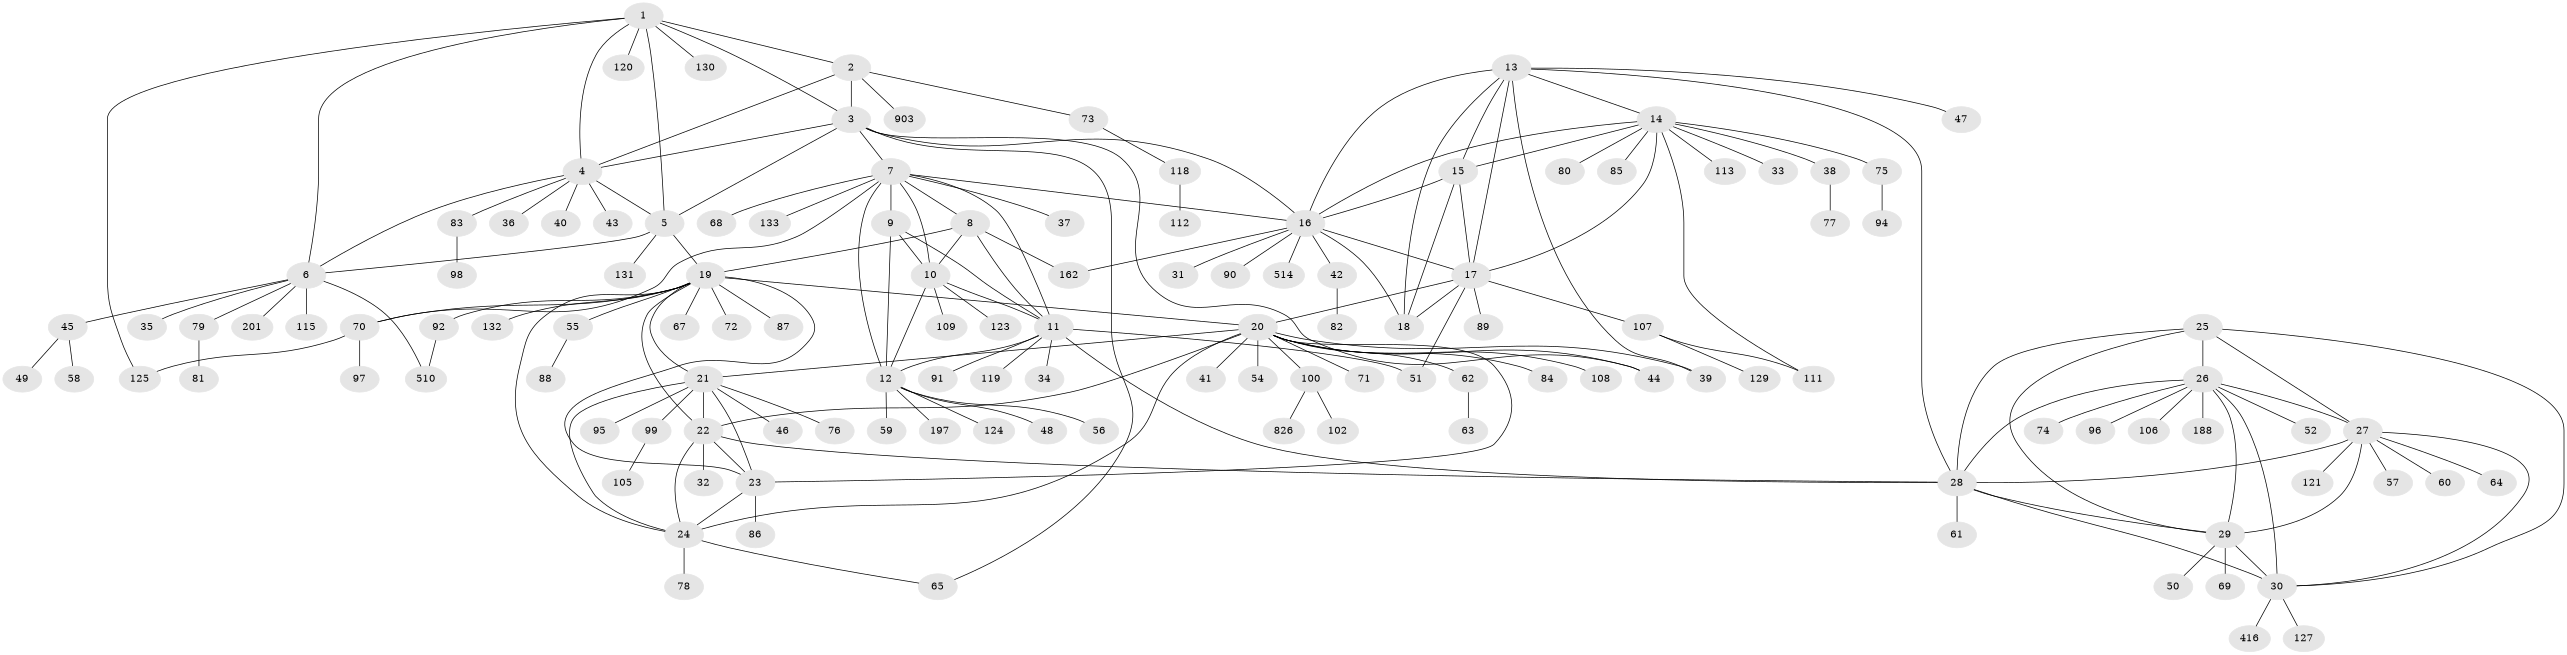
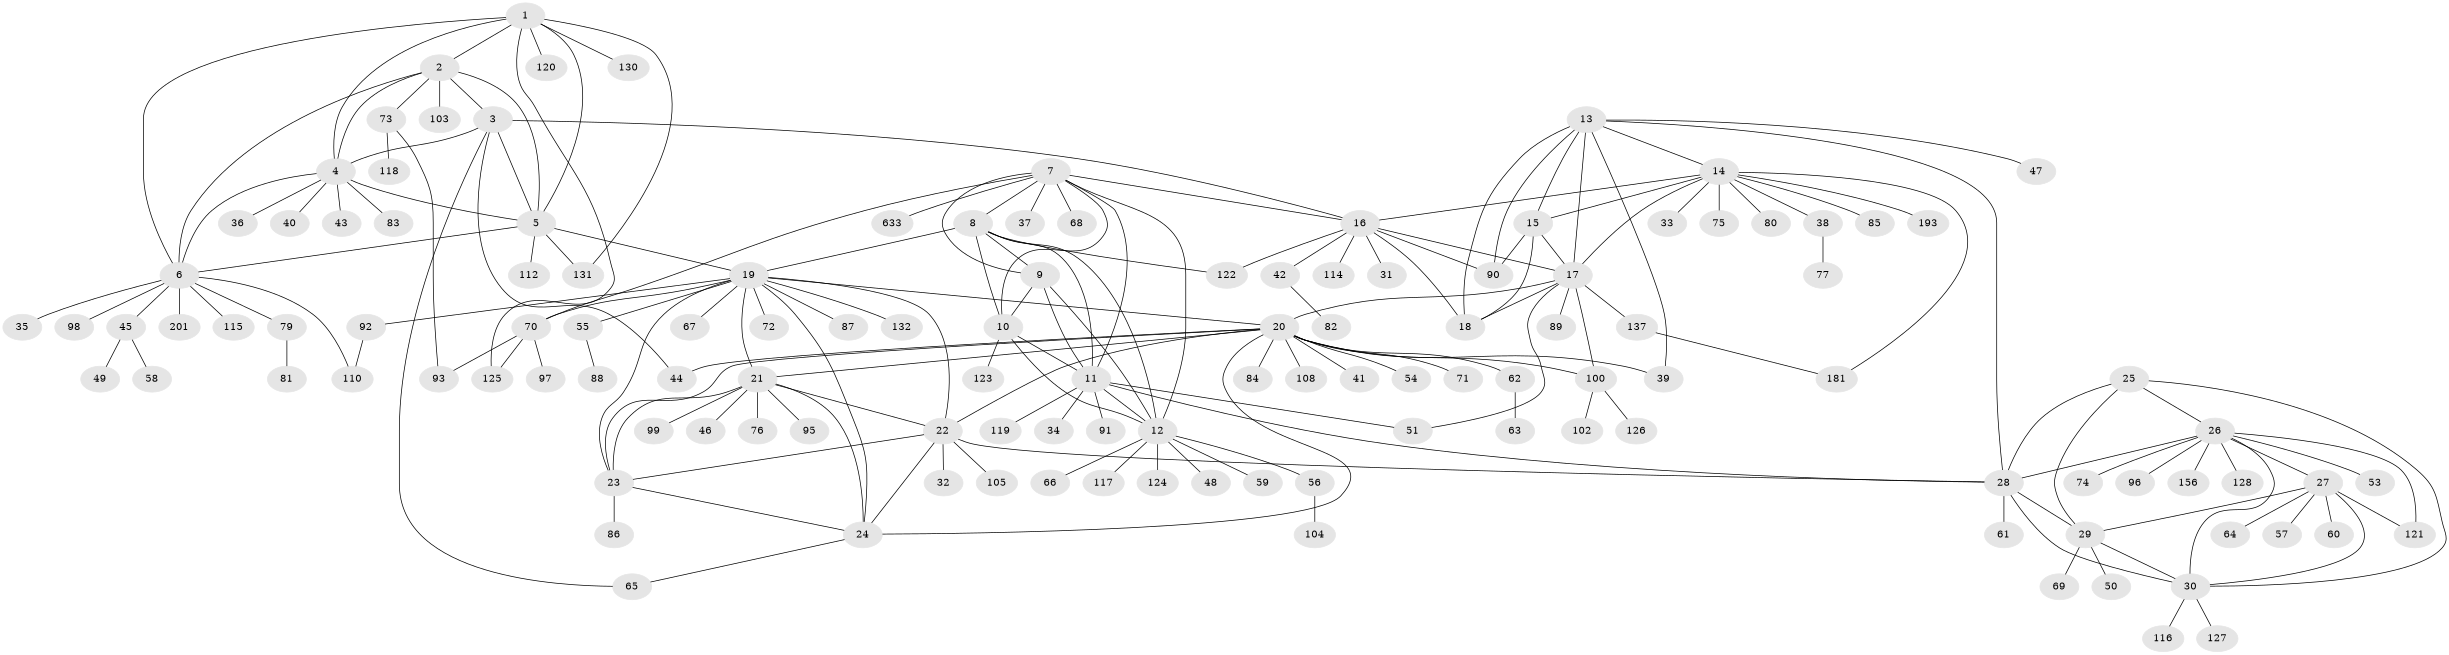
edge "1" -- "3": now "1" -- "131"
edge "13" -- "16": now "13" -- "90"
node "903": label "903" -> "103"
edge "2" -- "5": added
edge "2" -- "6": added
edge "3" -- "7": removed
node "113": label "113" -> "193"
edge "118" -- "112": now "5" -- "112"
edge "15" -- "16": now "15" -- "90"
node "133": label "133" -> "633"
node "94": removed
edge "83" -- "98": now "6" -- "98"
edge "8" -- "9": added
node "162": label "162" -> "122"
node "514": label "514" -> "114"
edge "8" -- "12": added
node "109": removed
edge "17" -- "100": added
node "107": label "107" -> "137"
node "510": label "510" -> "110"
node "93": added
node "129": removed
node "111": label "111" -> "181"
edge "25" -- "27": removed
node "197": label "197" -> "117"
node "826": label "826" -> "126"
node "106": label "106" -> "156"
node "188": label "188" -> "128"
node "52": label "52" -> "53"
edge "26" -- "29": now "26" -- "121"
edge "99" -- "105": now "22" -- "105"
edge "27" -- "28": removed
node "66": added
node "104": added
node "78": removed
node "416": label "416" -> "116"
